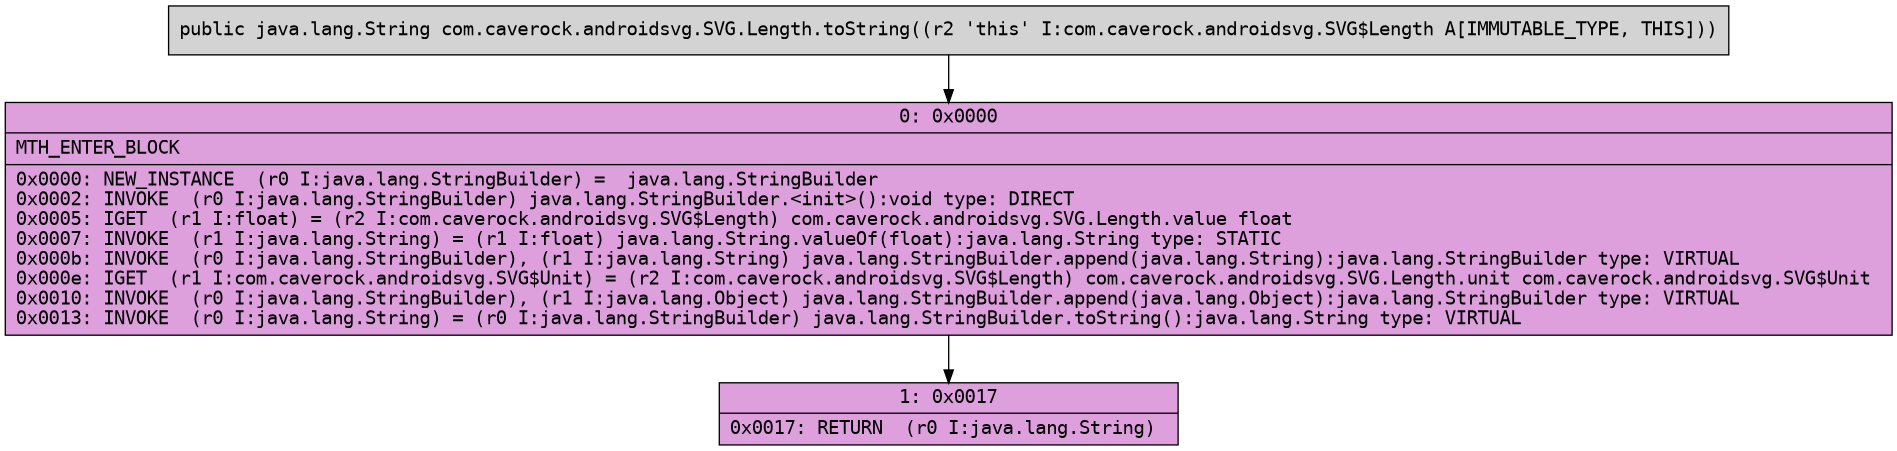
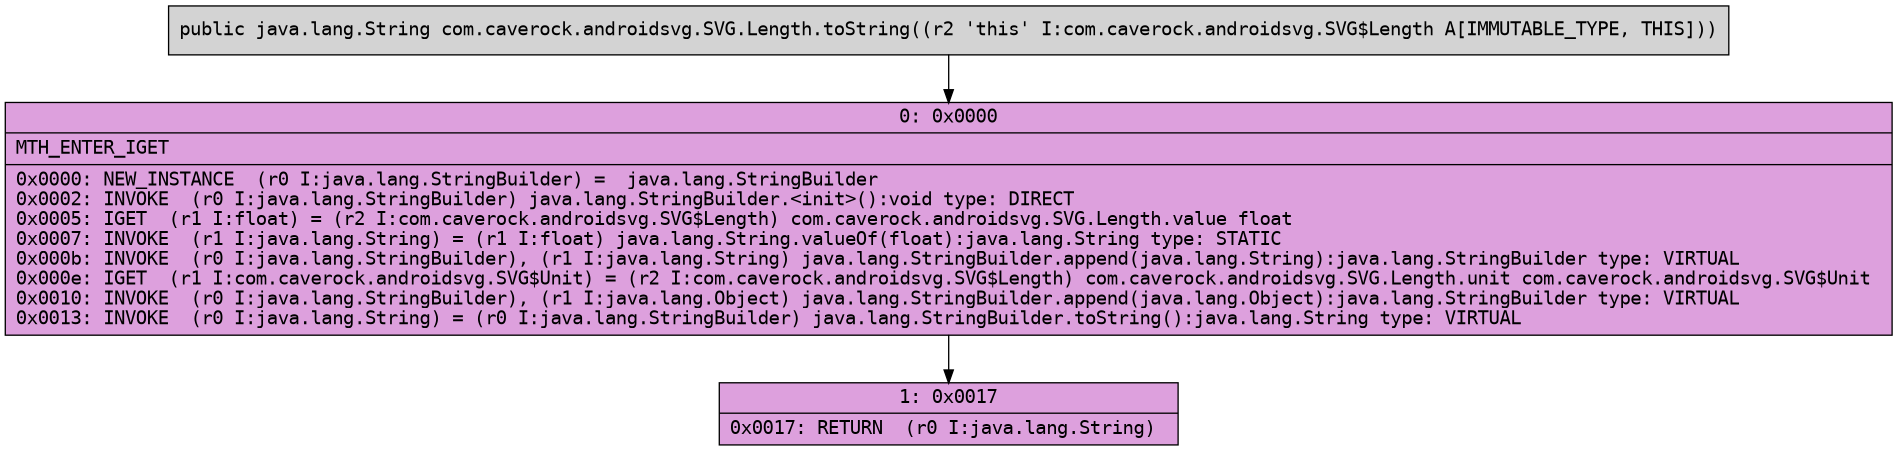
node "0: 0x0000": text "MTH_ENTER_BLOCK" -> "MTH_ENTER_IGET"
